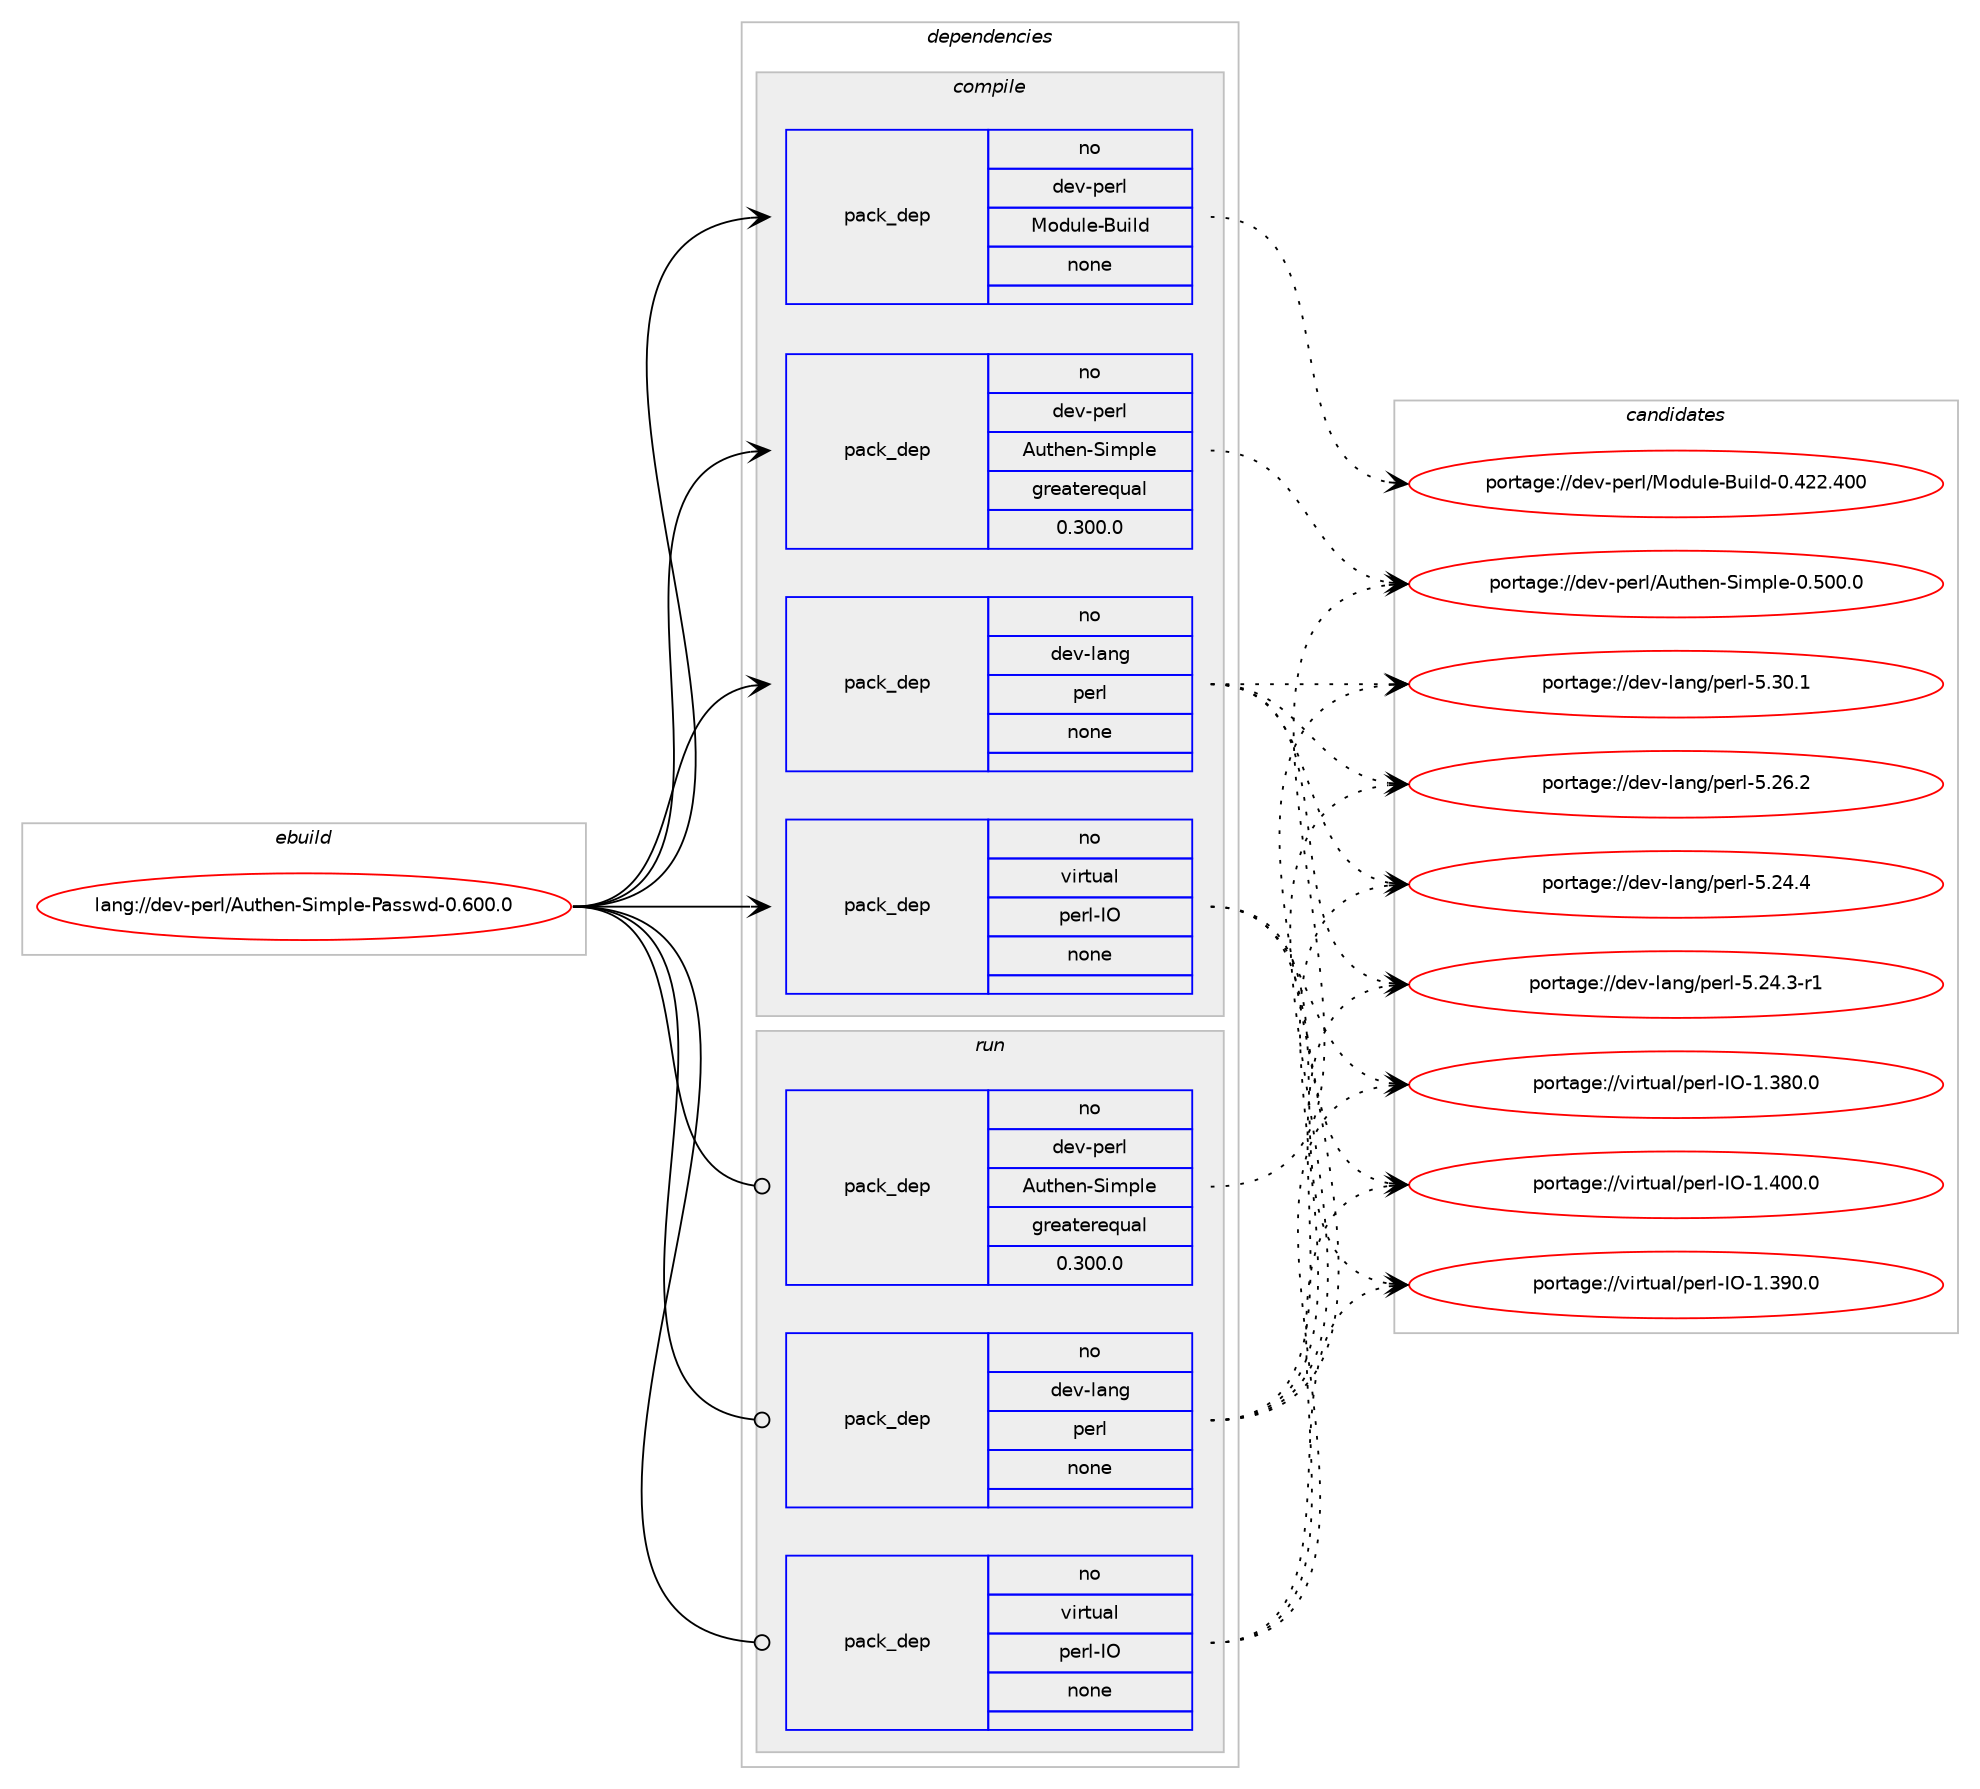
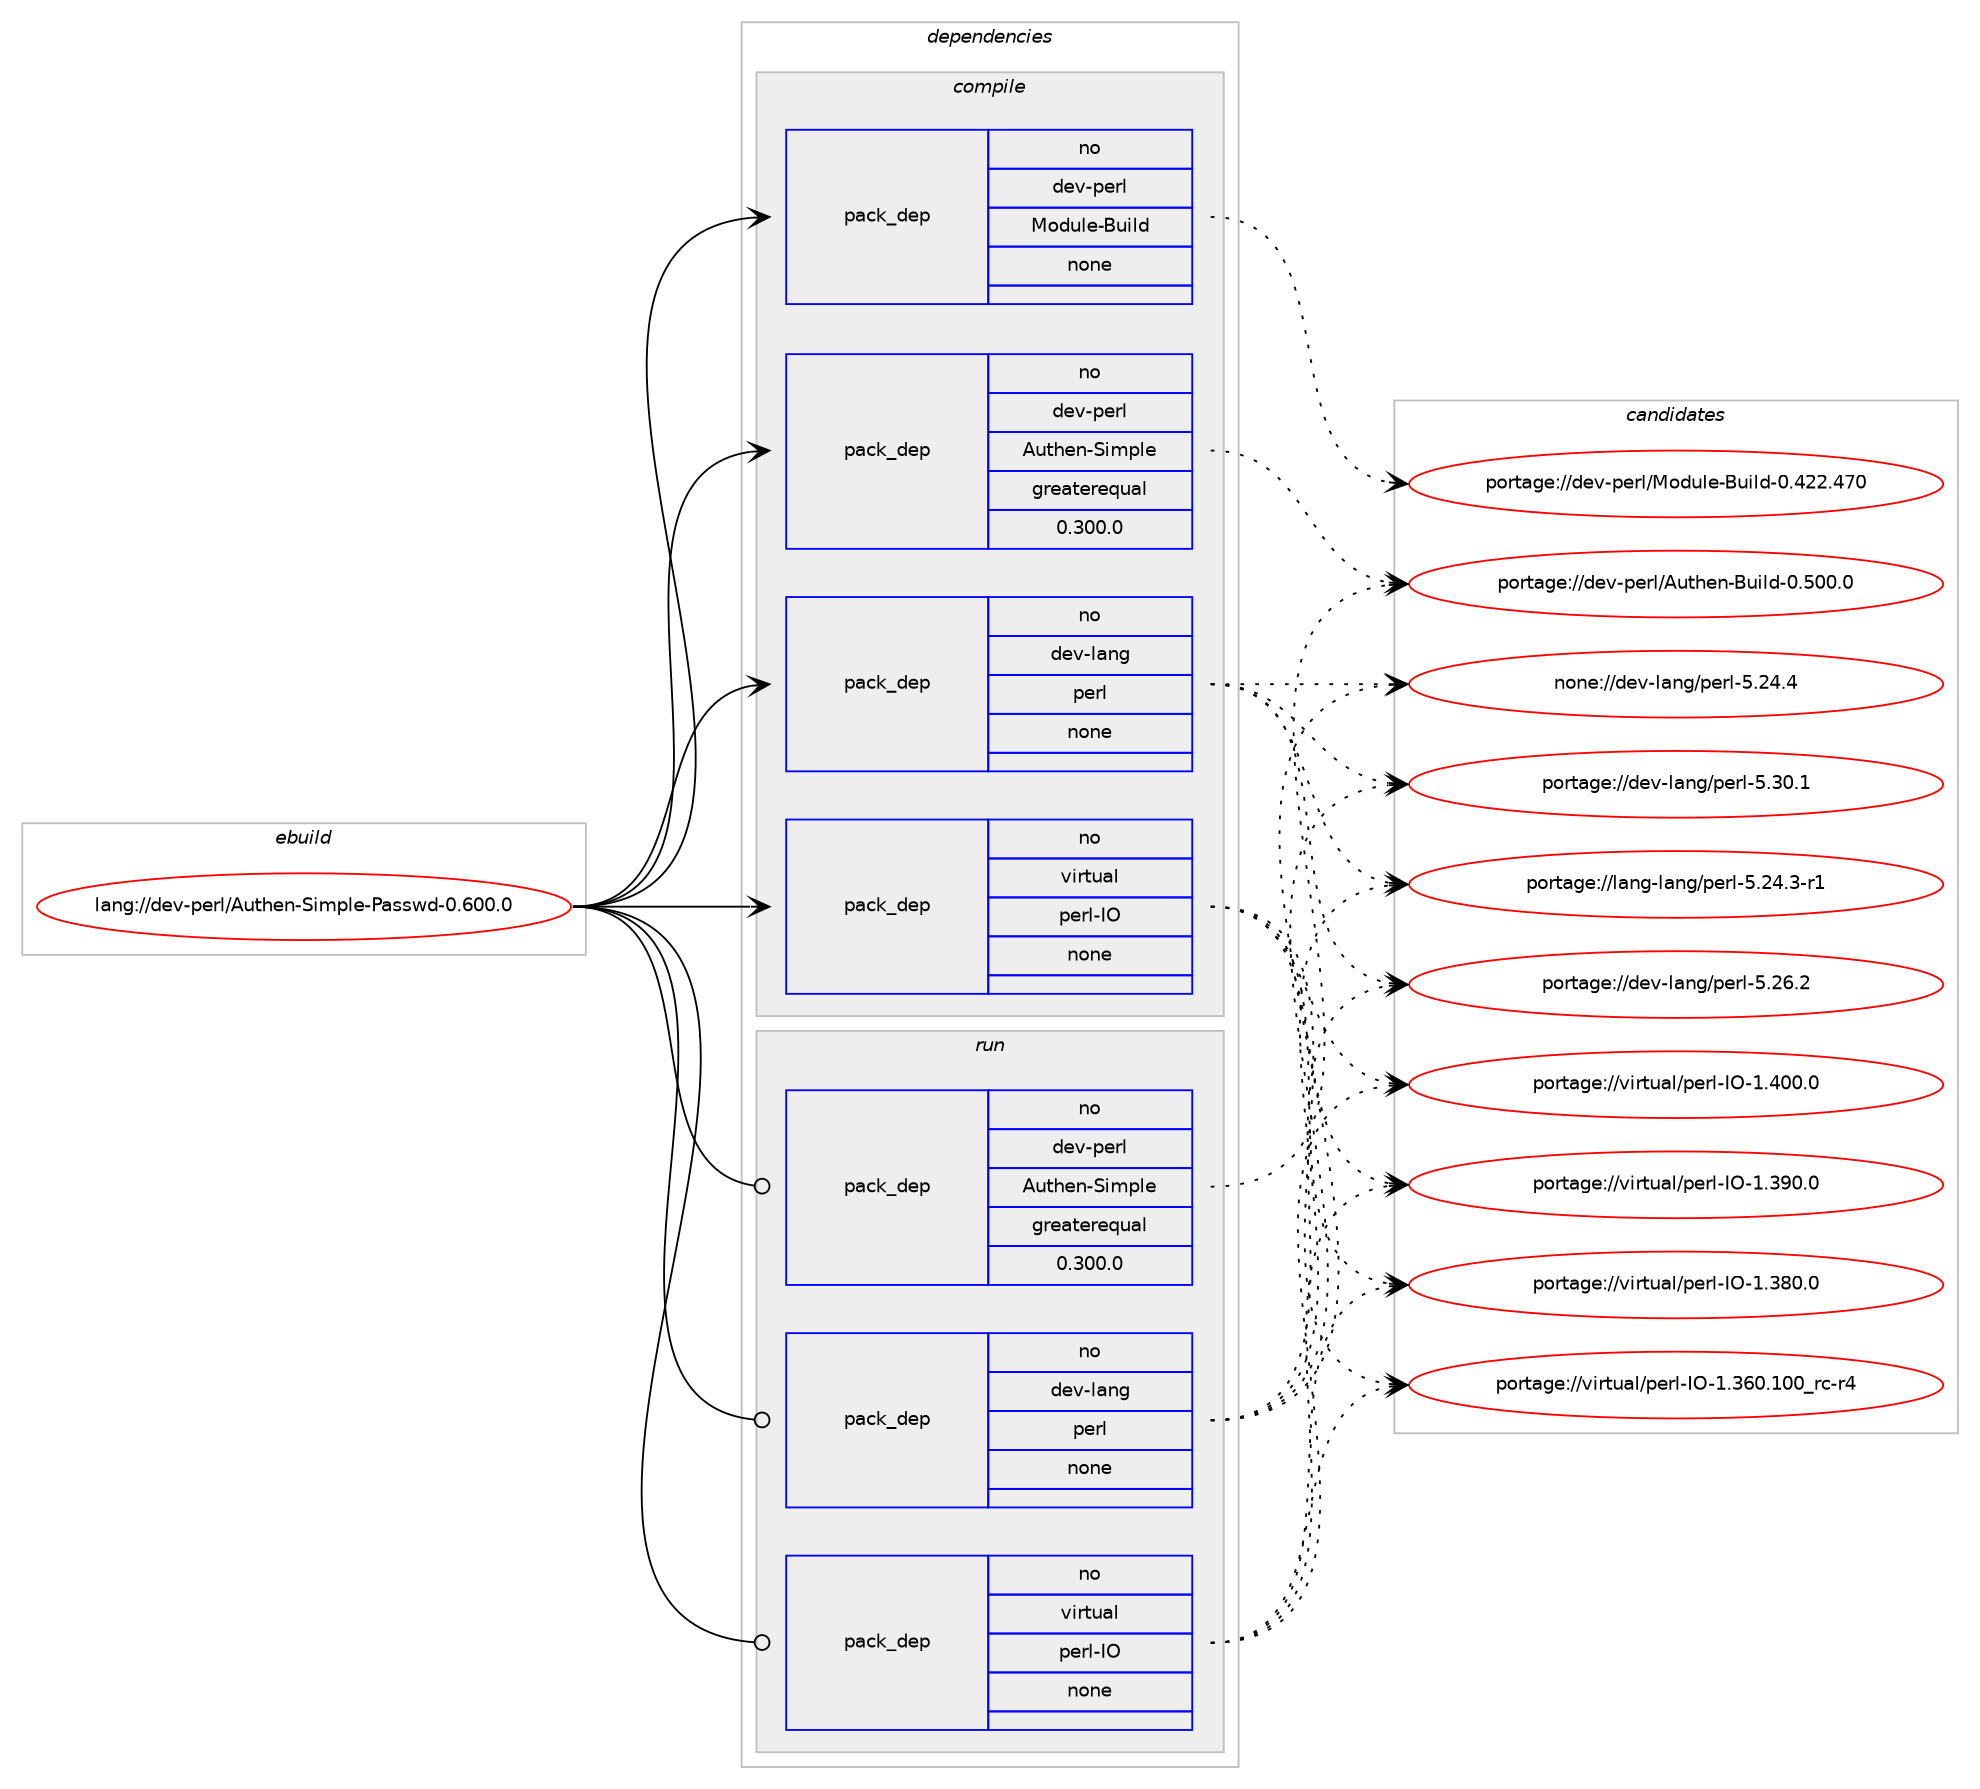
node "portage://dev-perl/Module-Build-0.422.400": label "portage://dev-perl/Module-Build-0.422.400" -> "portage://dev-perl/Module-Build-0.422.470"
node "portage://dev-perl/Authen-Simple-0.500.0": label "portage://dev-perl/Authen-Simple-0.500.0" -> "portage://dev-perl/Authen-Build-0.500.0"
node "portage://dev-lang/perl-5.24.4": label "portage://dev-lang/perl-5.24.4" -> "none://dev-lang/perl-5.24.4"
node "portage://dev-lang/perl-5.24.3-r1": label "portage://dev-lang/perl-5.24.3-r1" -> "portage://lang-lang/perl-5.24.3-r1"
node "portage://virtual/perl-IO-1.360.100_rc-r4": added
